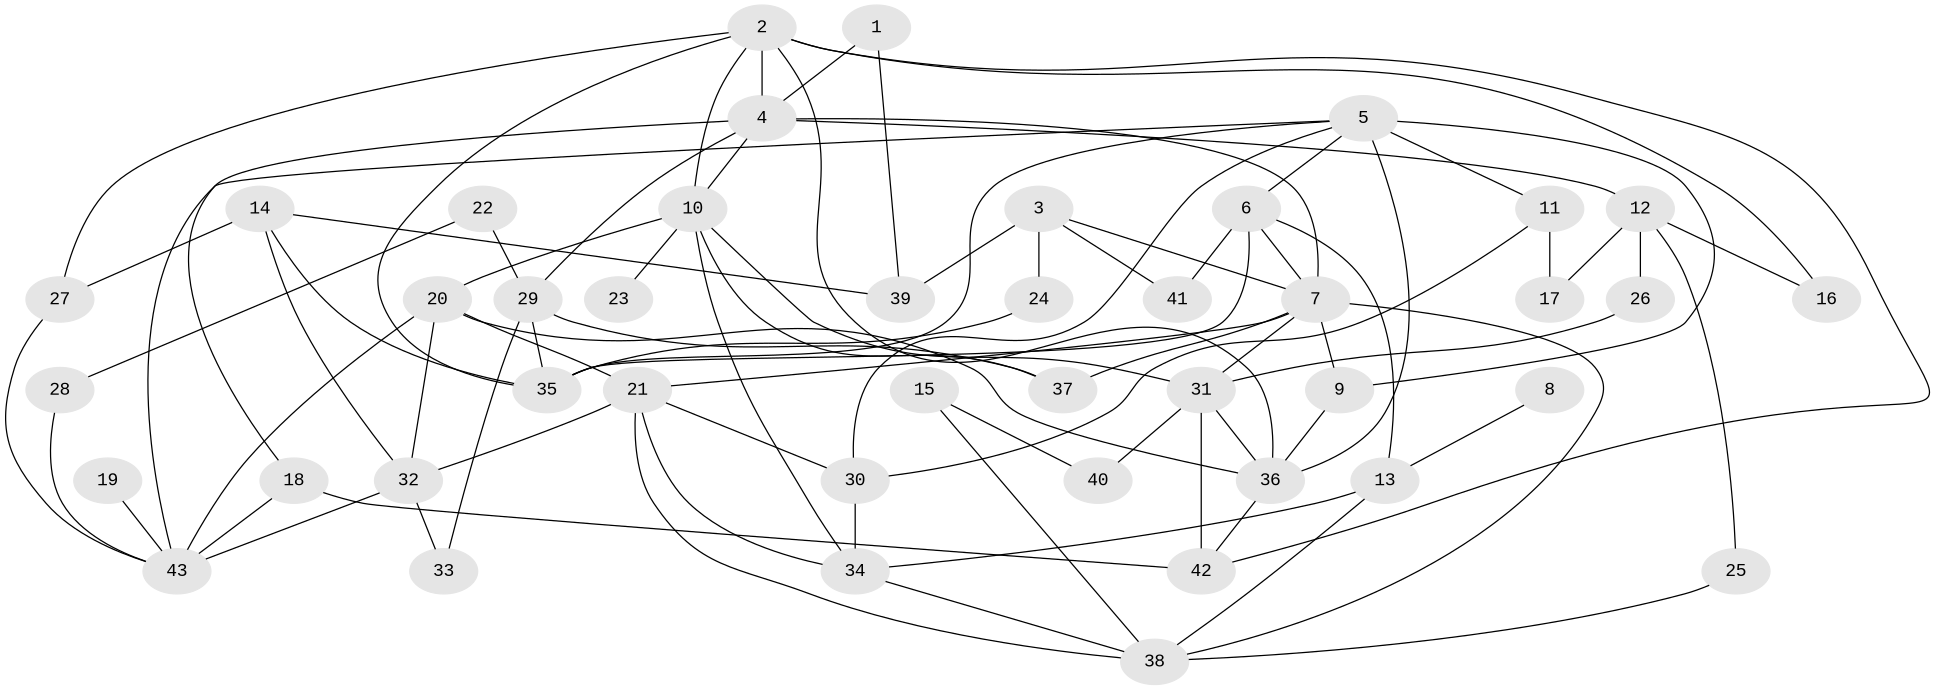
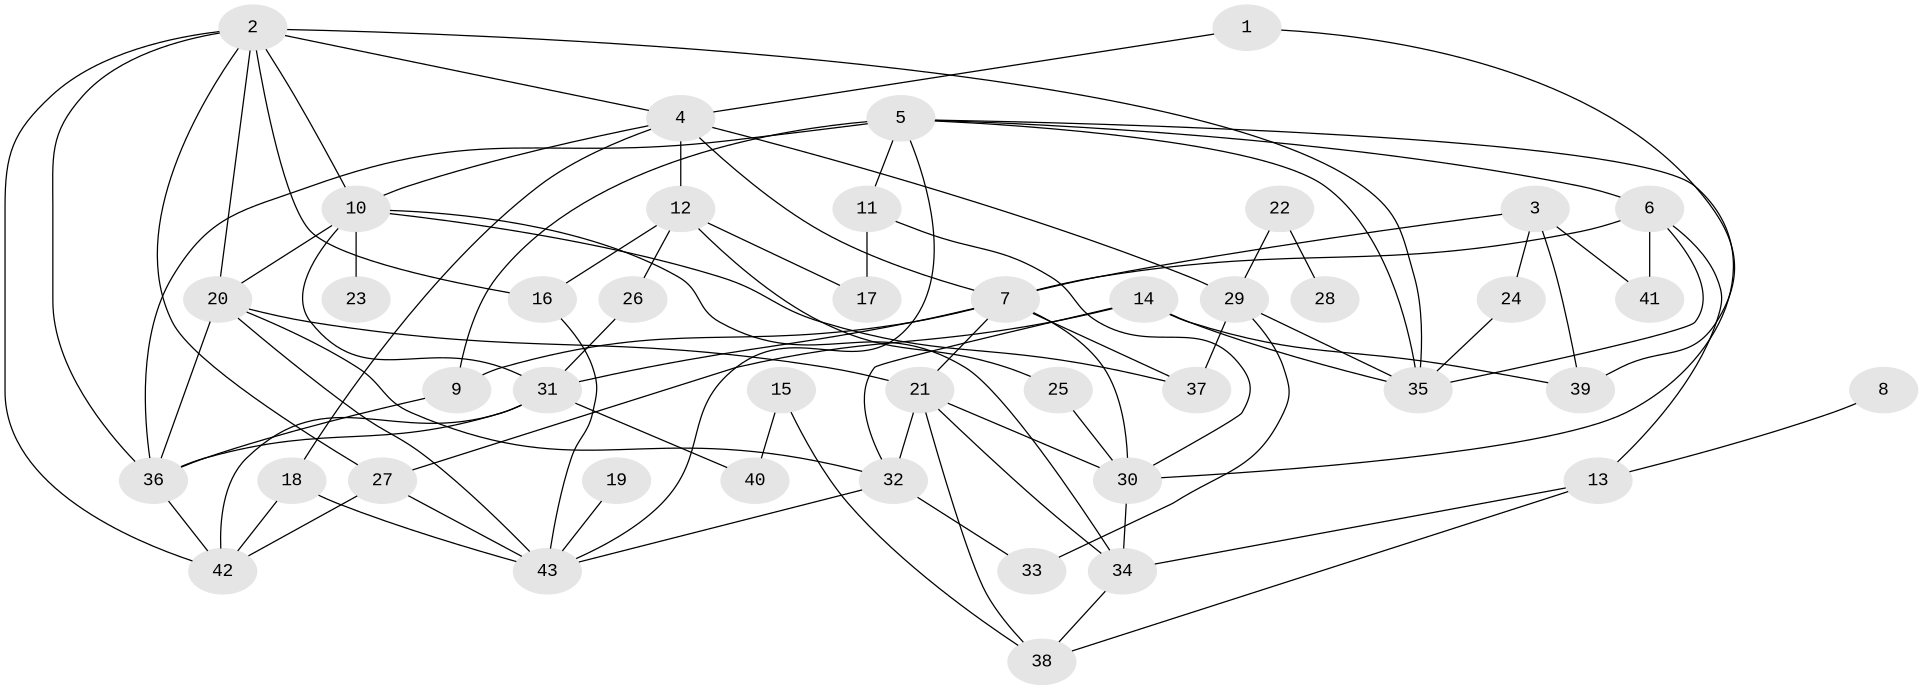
edge "2" -- "20": added
edge "7" -- "38": now "7" -- "30"
edge "28" -- "43": now "16" -- "43"
edge "27" -- "42": added
edge "25" -- "38": now "25" -- "30"
